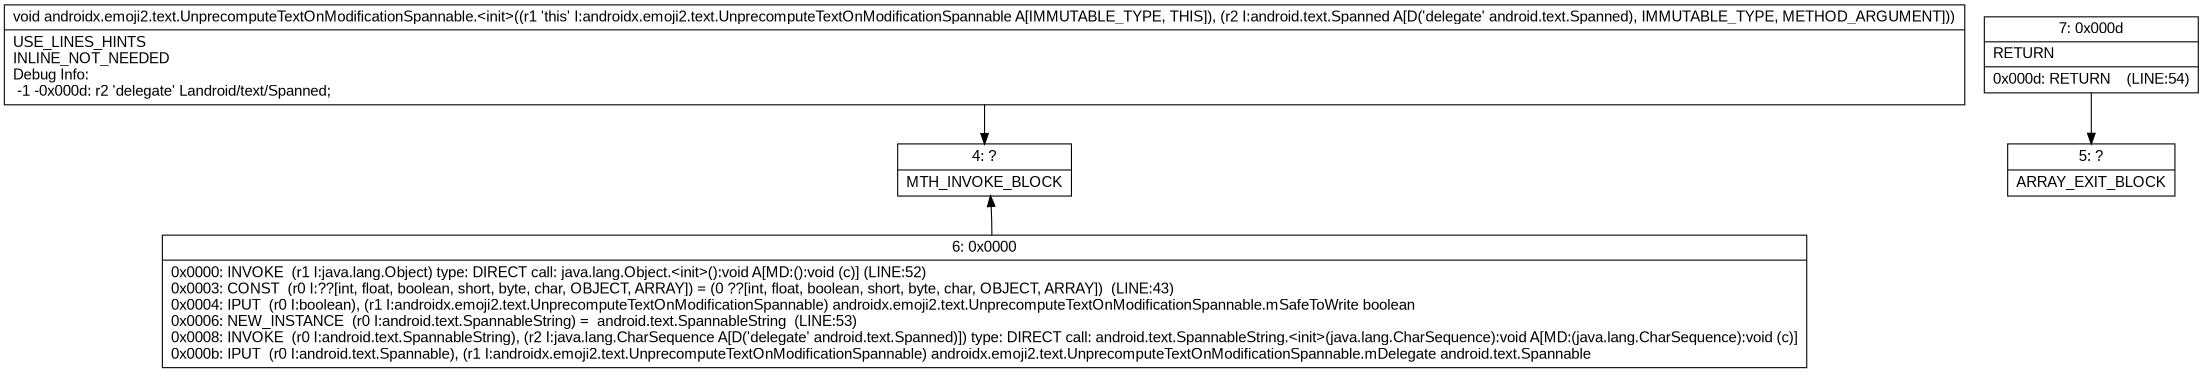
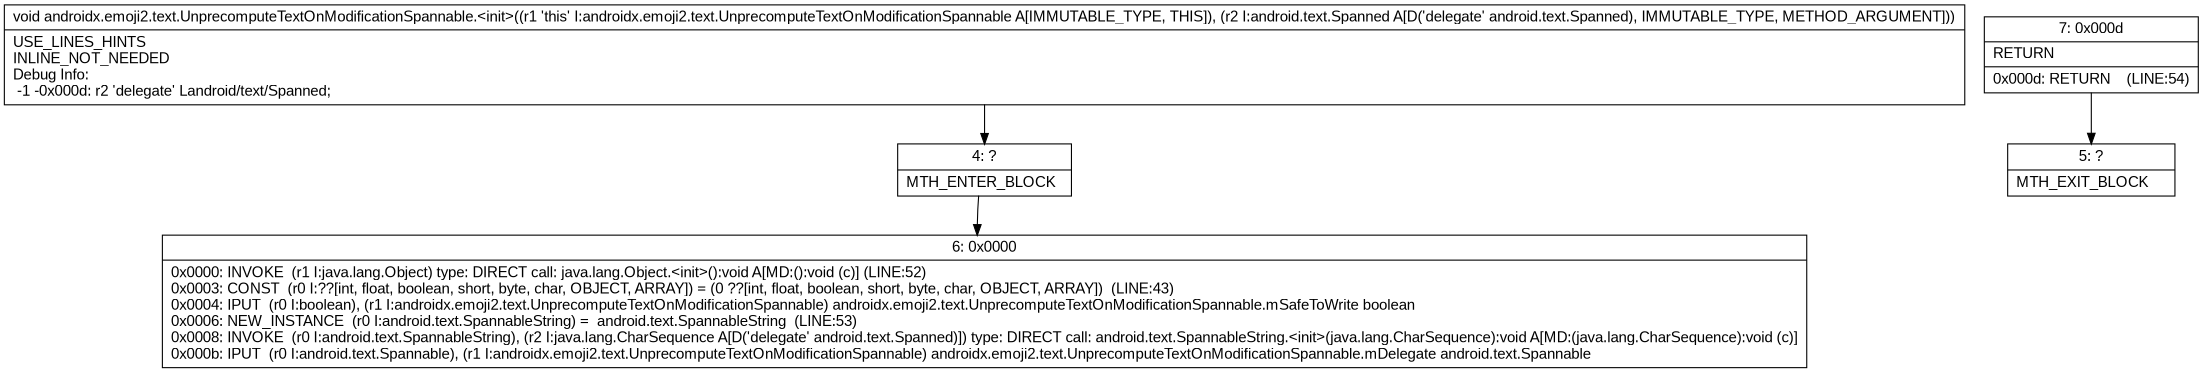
node "4: ?": text "MTH_INVOKE_BLOCK" -> "MTH_ENTER_BLOCK"
node "5: ?": text "ARRAY_EXIT_BLOCK" -> "MTH_EXIT_BLOCK"
edge "6: 0x0000" -> "4: ?": reversed
